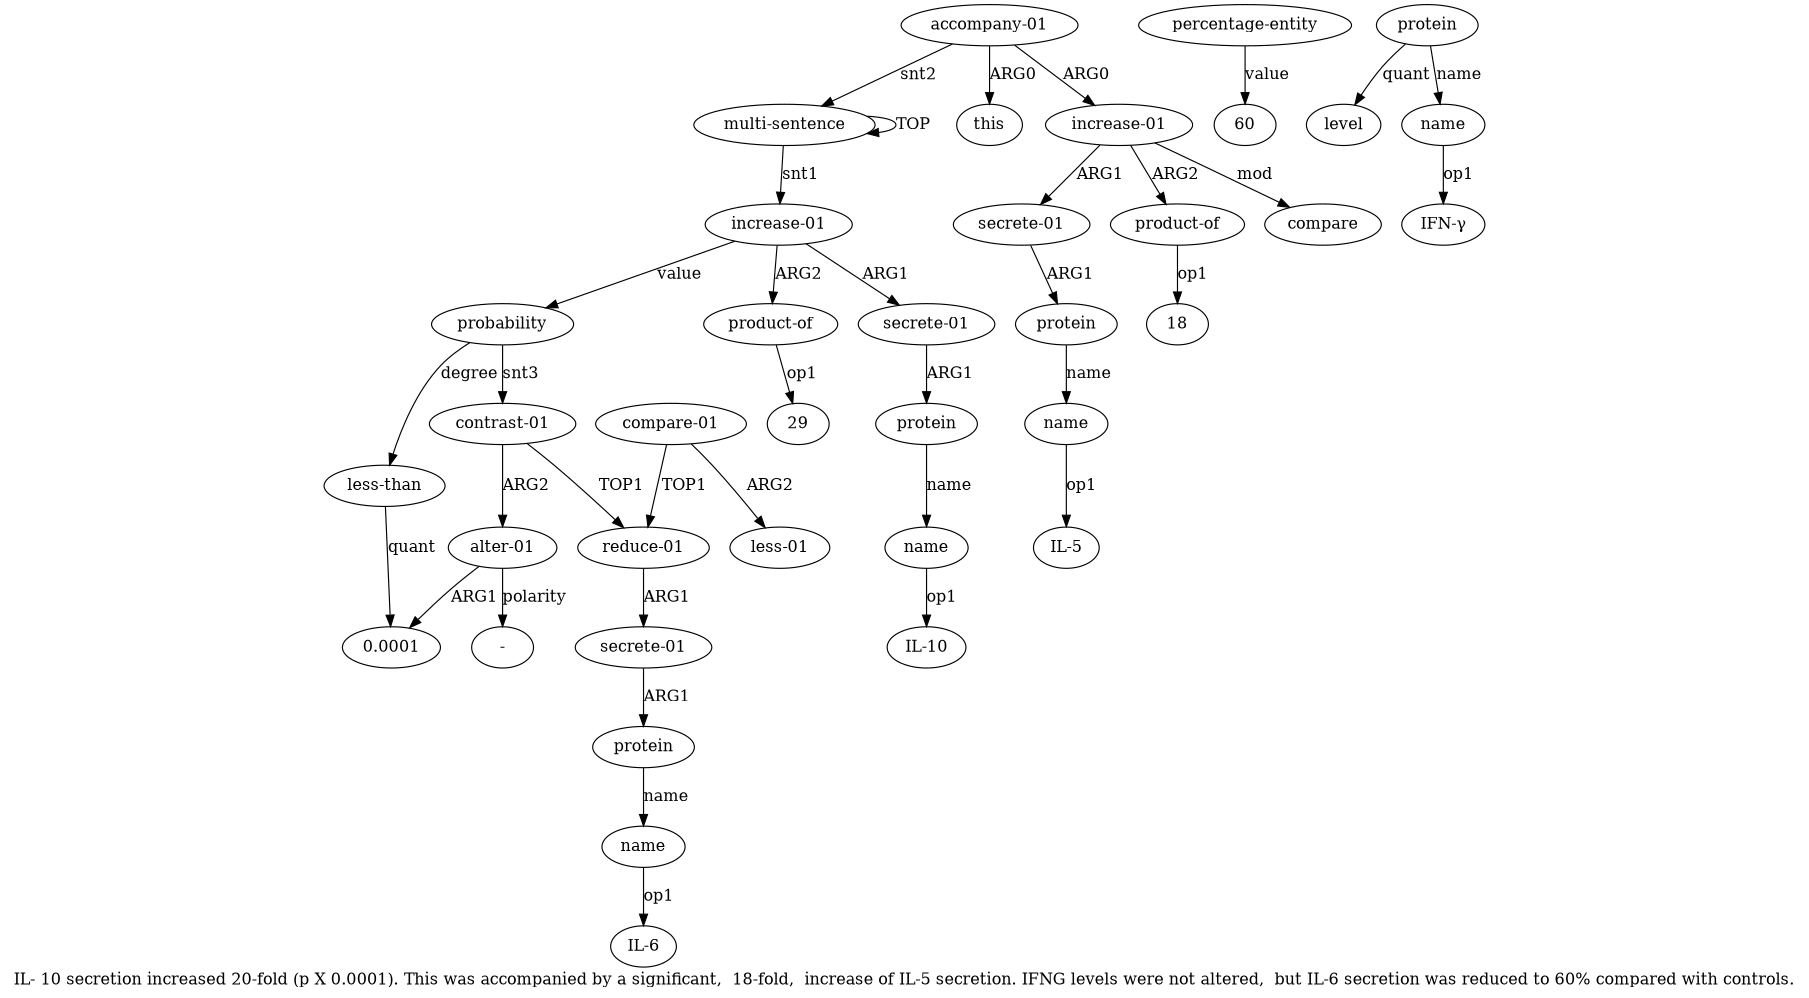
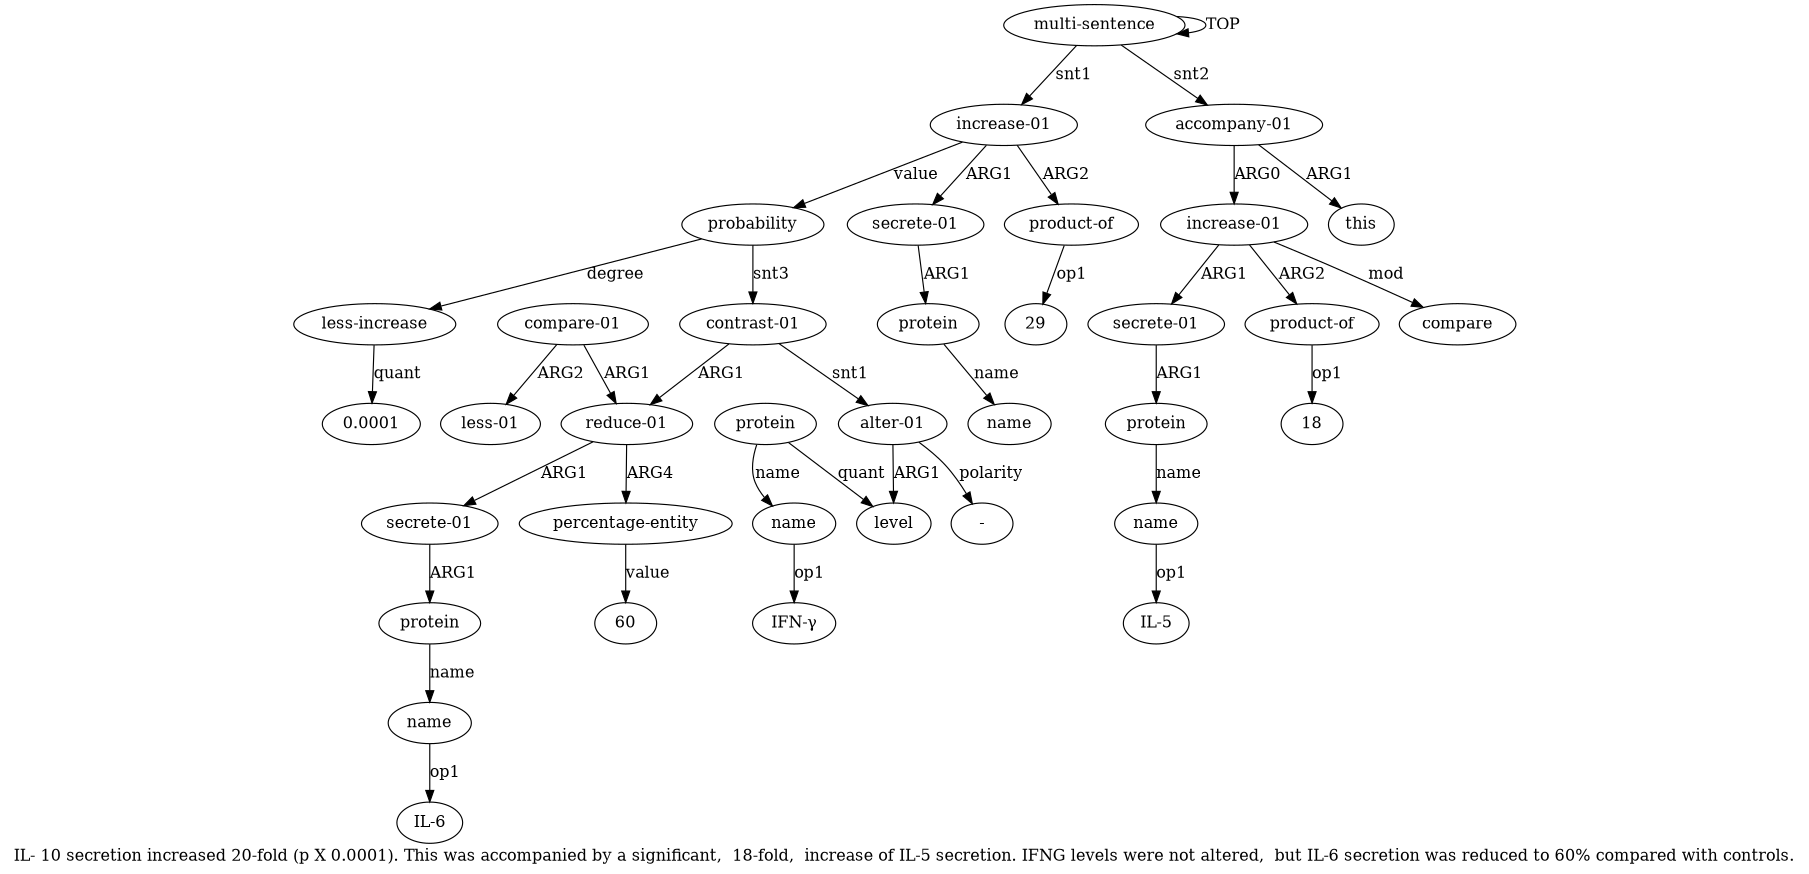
edge "accompany-01" -> "multi-sentence": reversed
edge "accompany-01" -> "this": label "ARG0" -> "ARG1"
edge "reduce-01" -> "percentage-entity": added, label "ARG4"
node "less-than": label "less-than" -> "less-increase"
edge "contrast-01" -> "alter-01": label "ARG2" -> "snt1"
edge "contrast-01" -> "reduce-01": label "TOP1" -> "ARG1"
edge "compare-01" -> "reduce-01": label "TOP1" -> "ARG1"
edge "alter-01" -> "0.0001": now "alter-01" -> "level"
node "IL-10": removed
